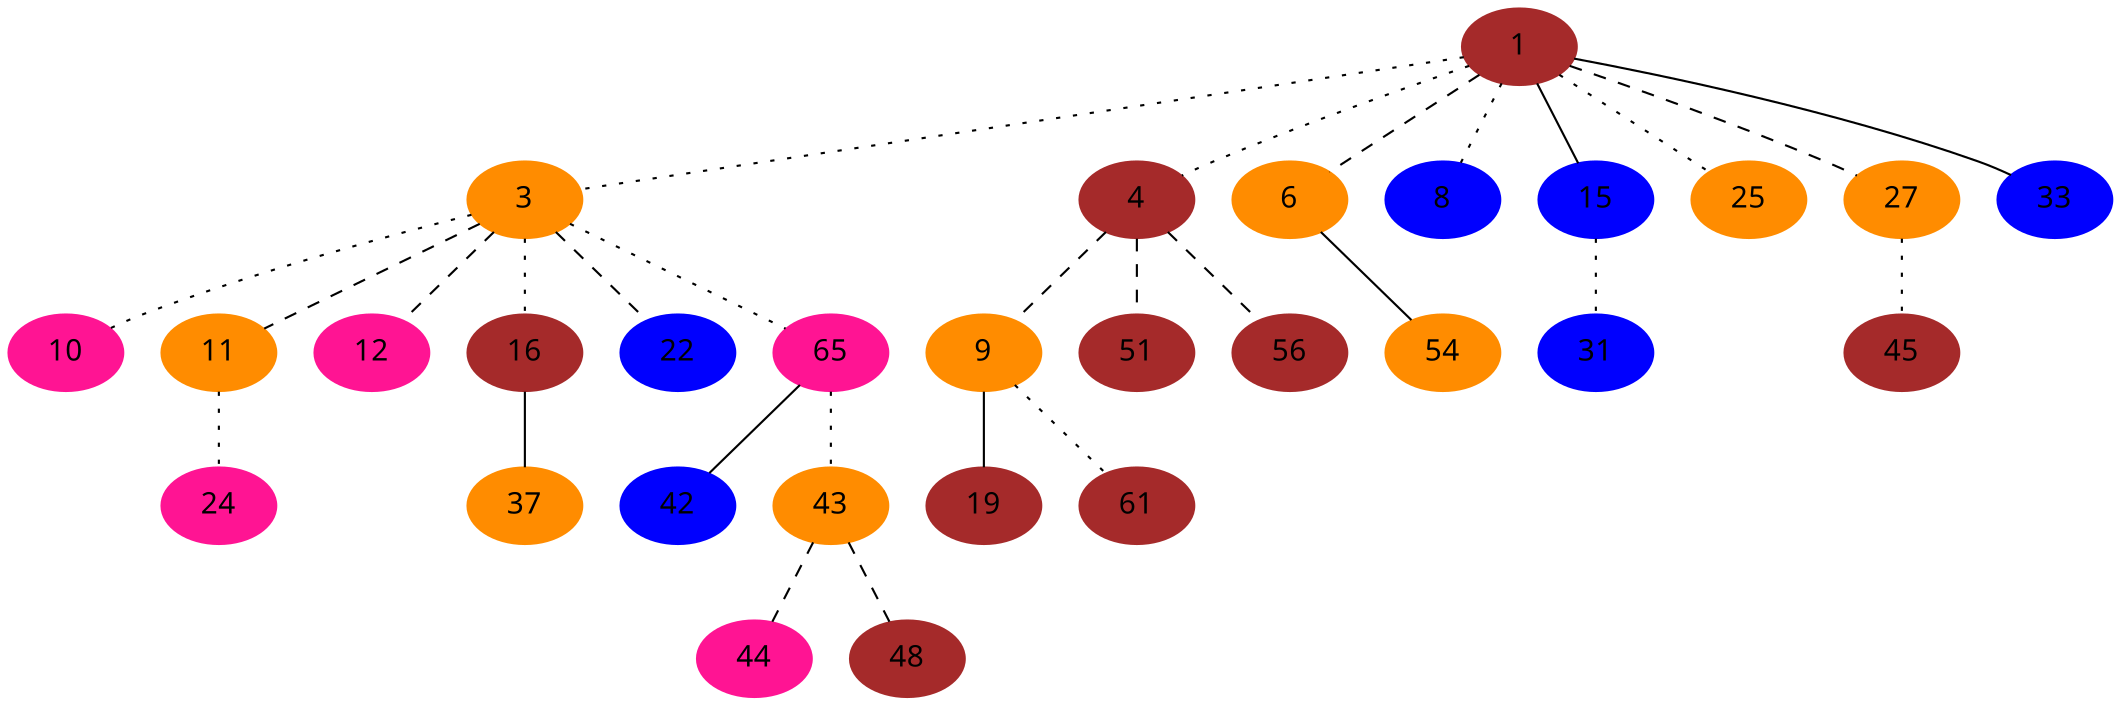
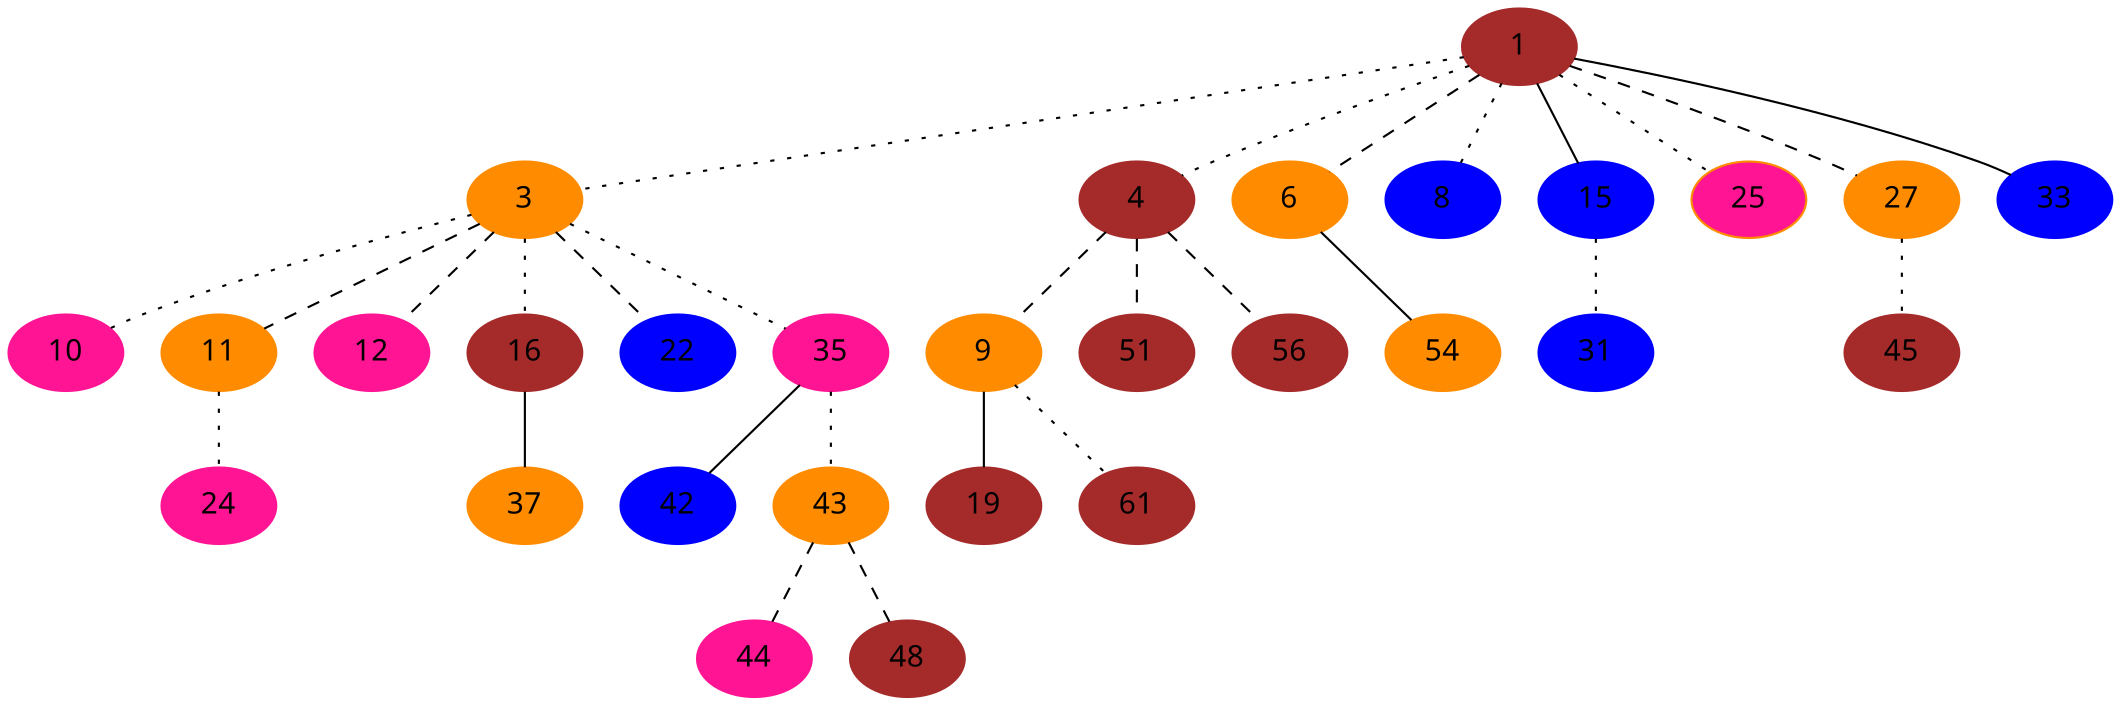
node "25": fillcolor darkorange -> deeppink
node "65": label "65" -> "35"
